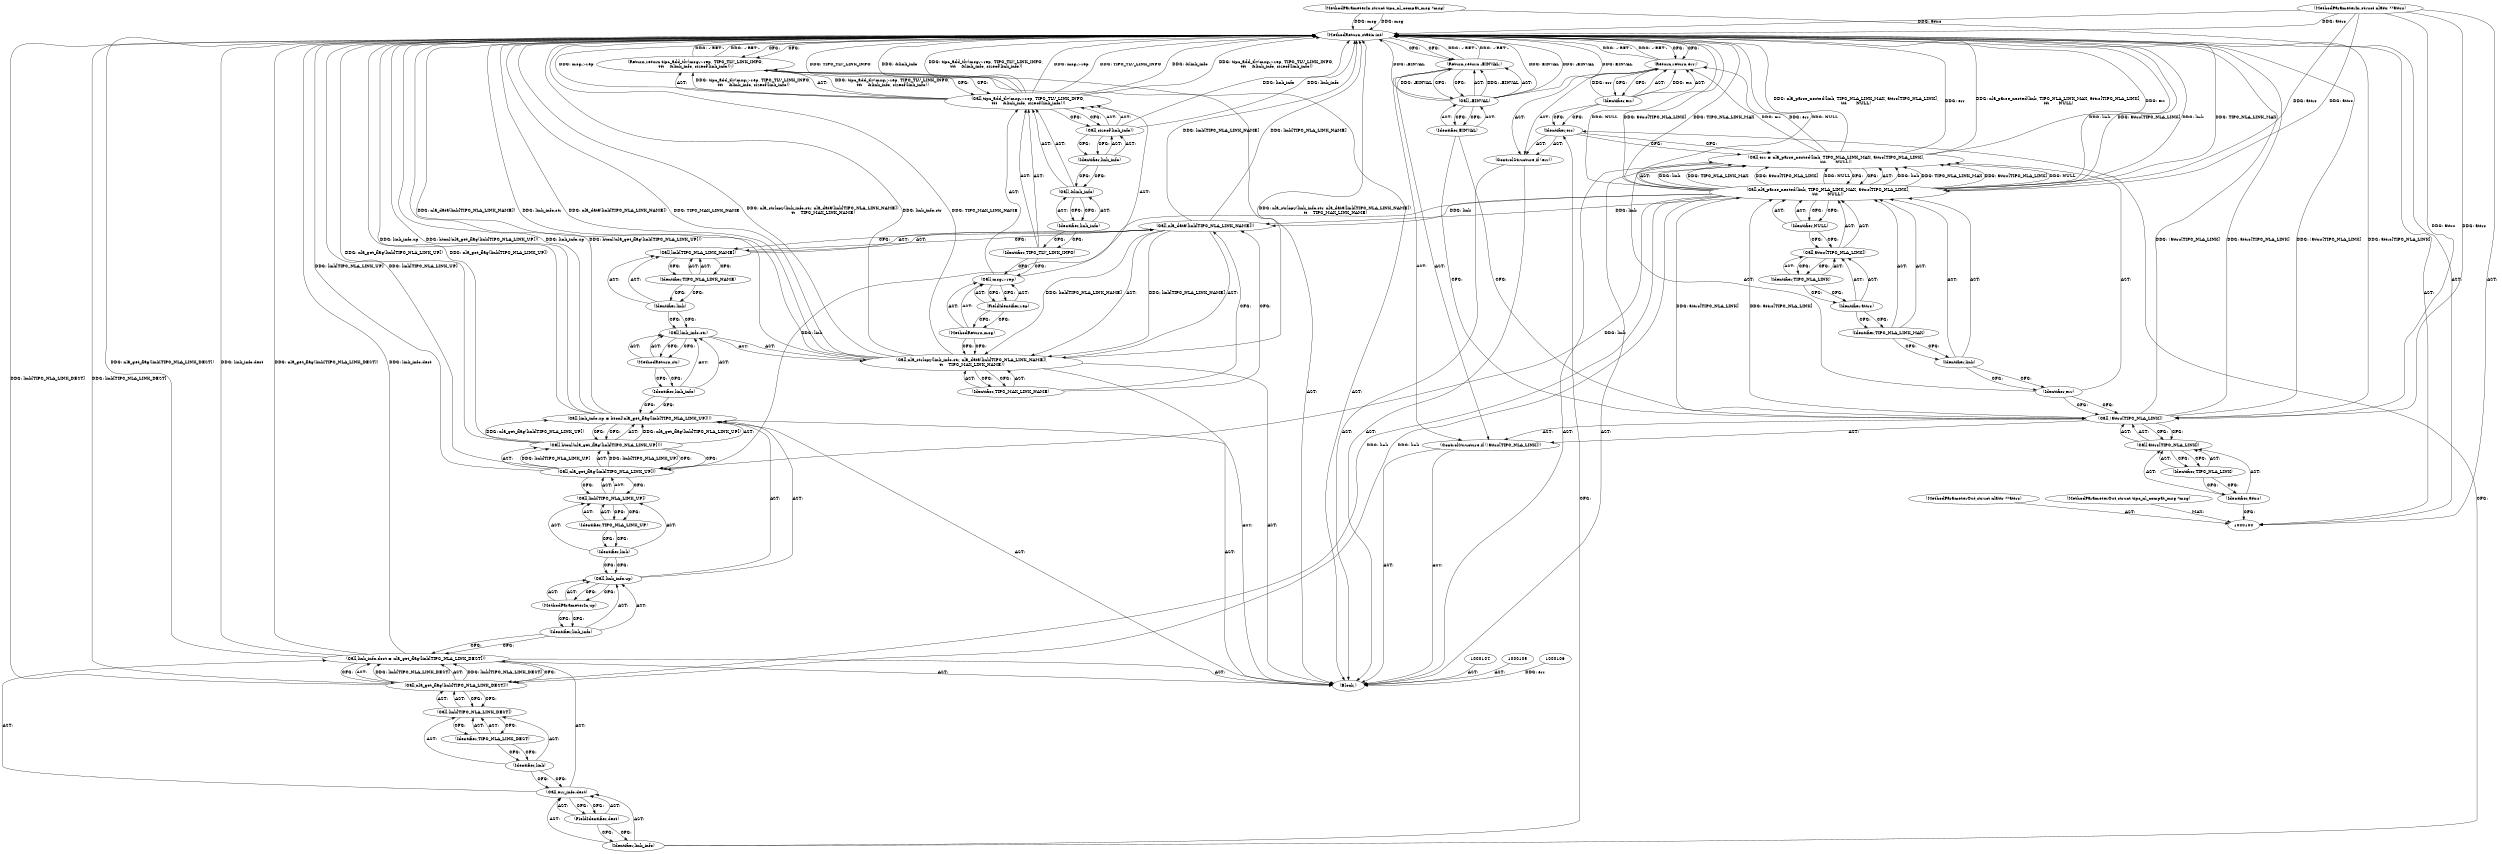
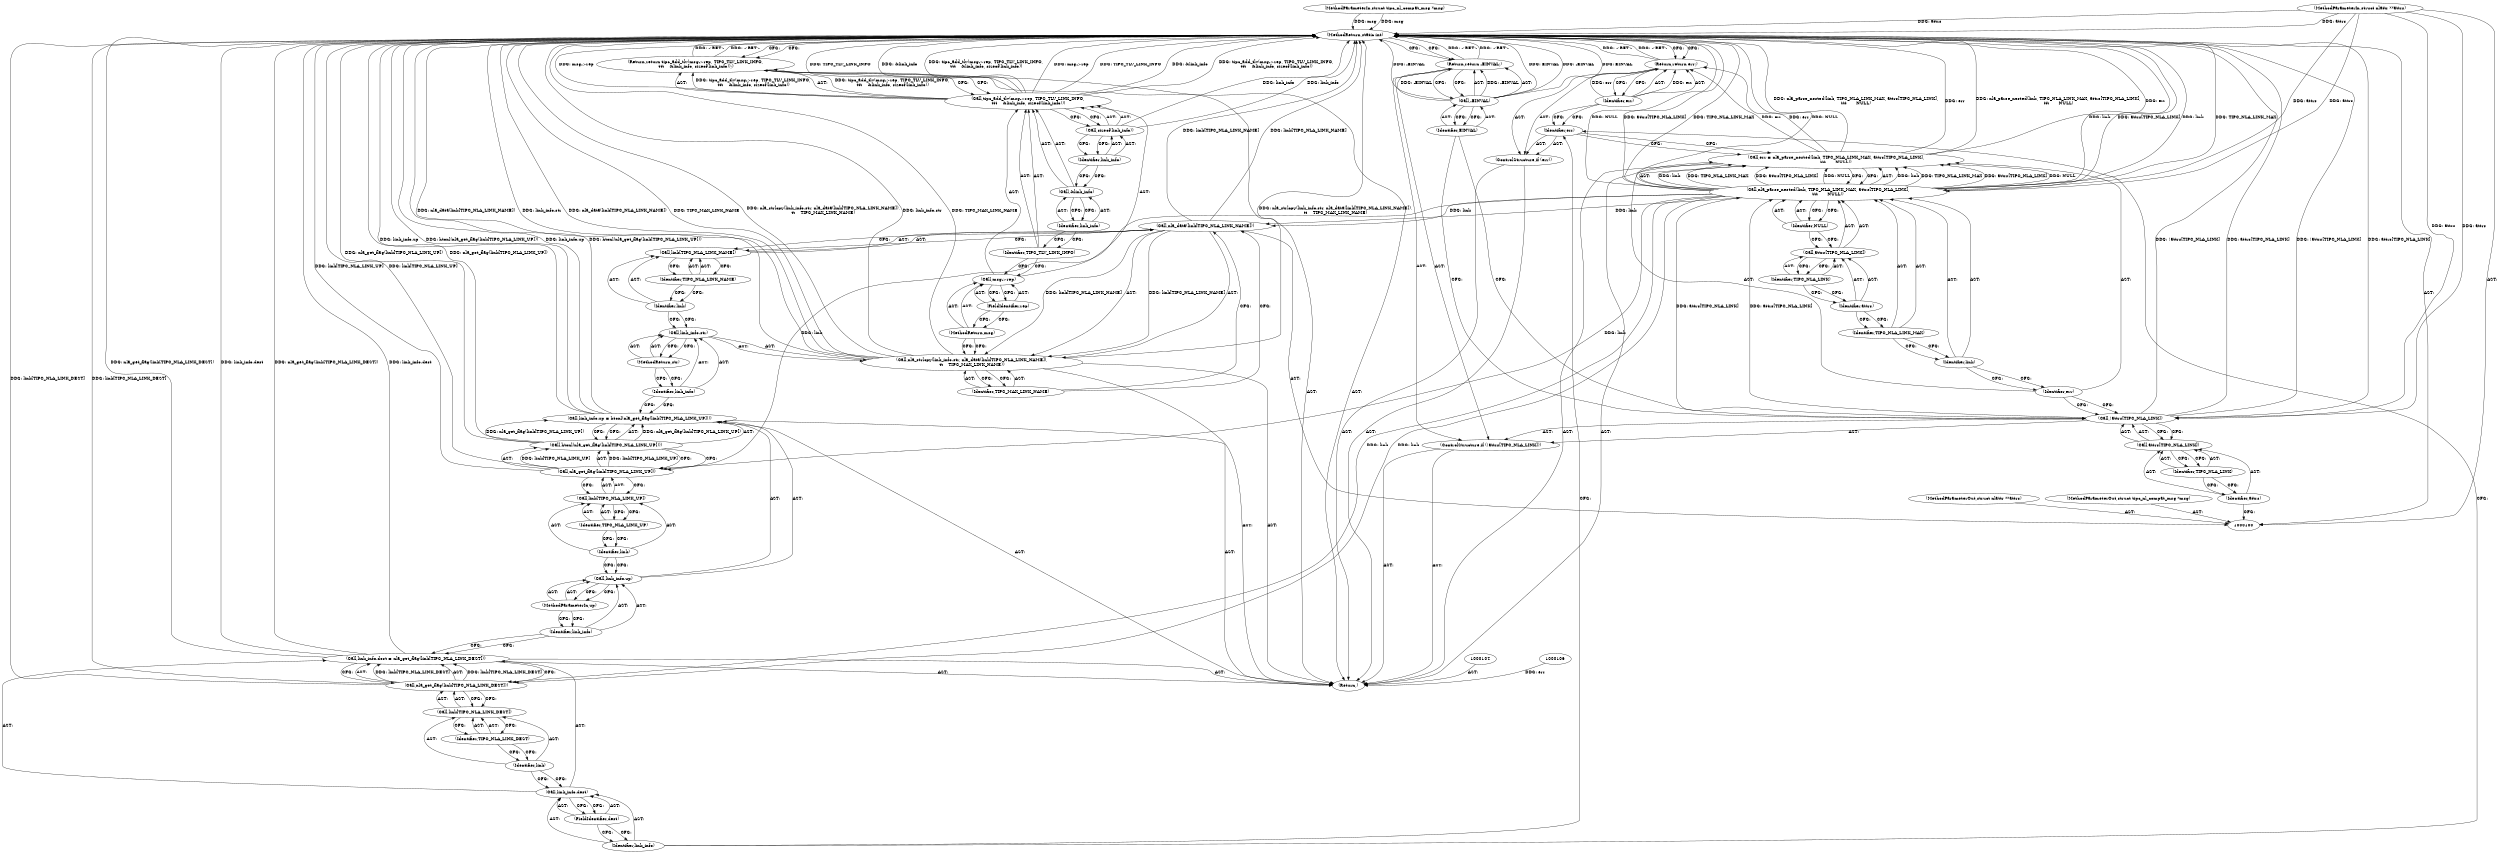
edge "(MethodParameterIn,struct tipc_nl_compat_msg *msg)" -> "1000100": now "(Call,nla_data(link[TIPC_NLA_LINK_NAME]))" -> "1000100"
edge "(MethodParameterOut,struct tipc_nl_compat_msg *msg)" -> "1000100": label "MAX: " -> "AST: "
node "1000105": removed
node "(Block,)": label "(Block,)" -> "(Return,)"
node "(Call,err_info.dest)": label "(Call,err_info.dest)" -> "(Call,link_info.dest)"
